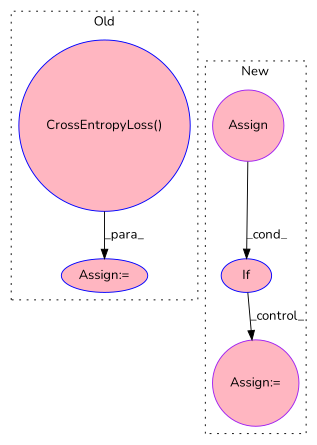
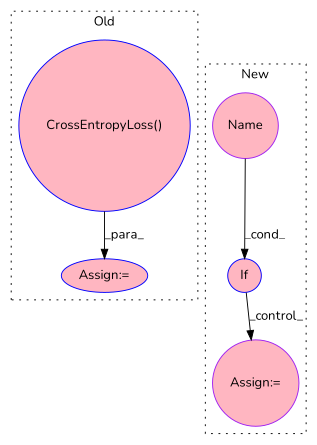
node "Assign": label "Assign" -> "Name"
node "If": shape ellipse -> circle
